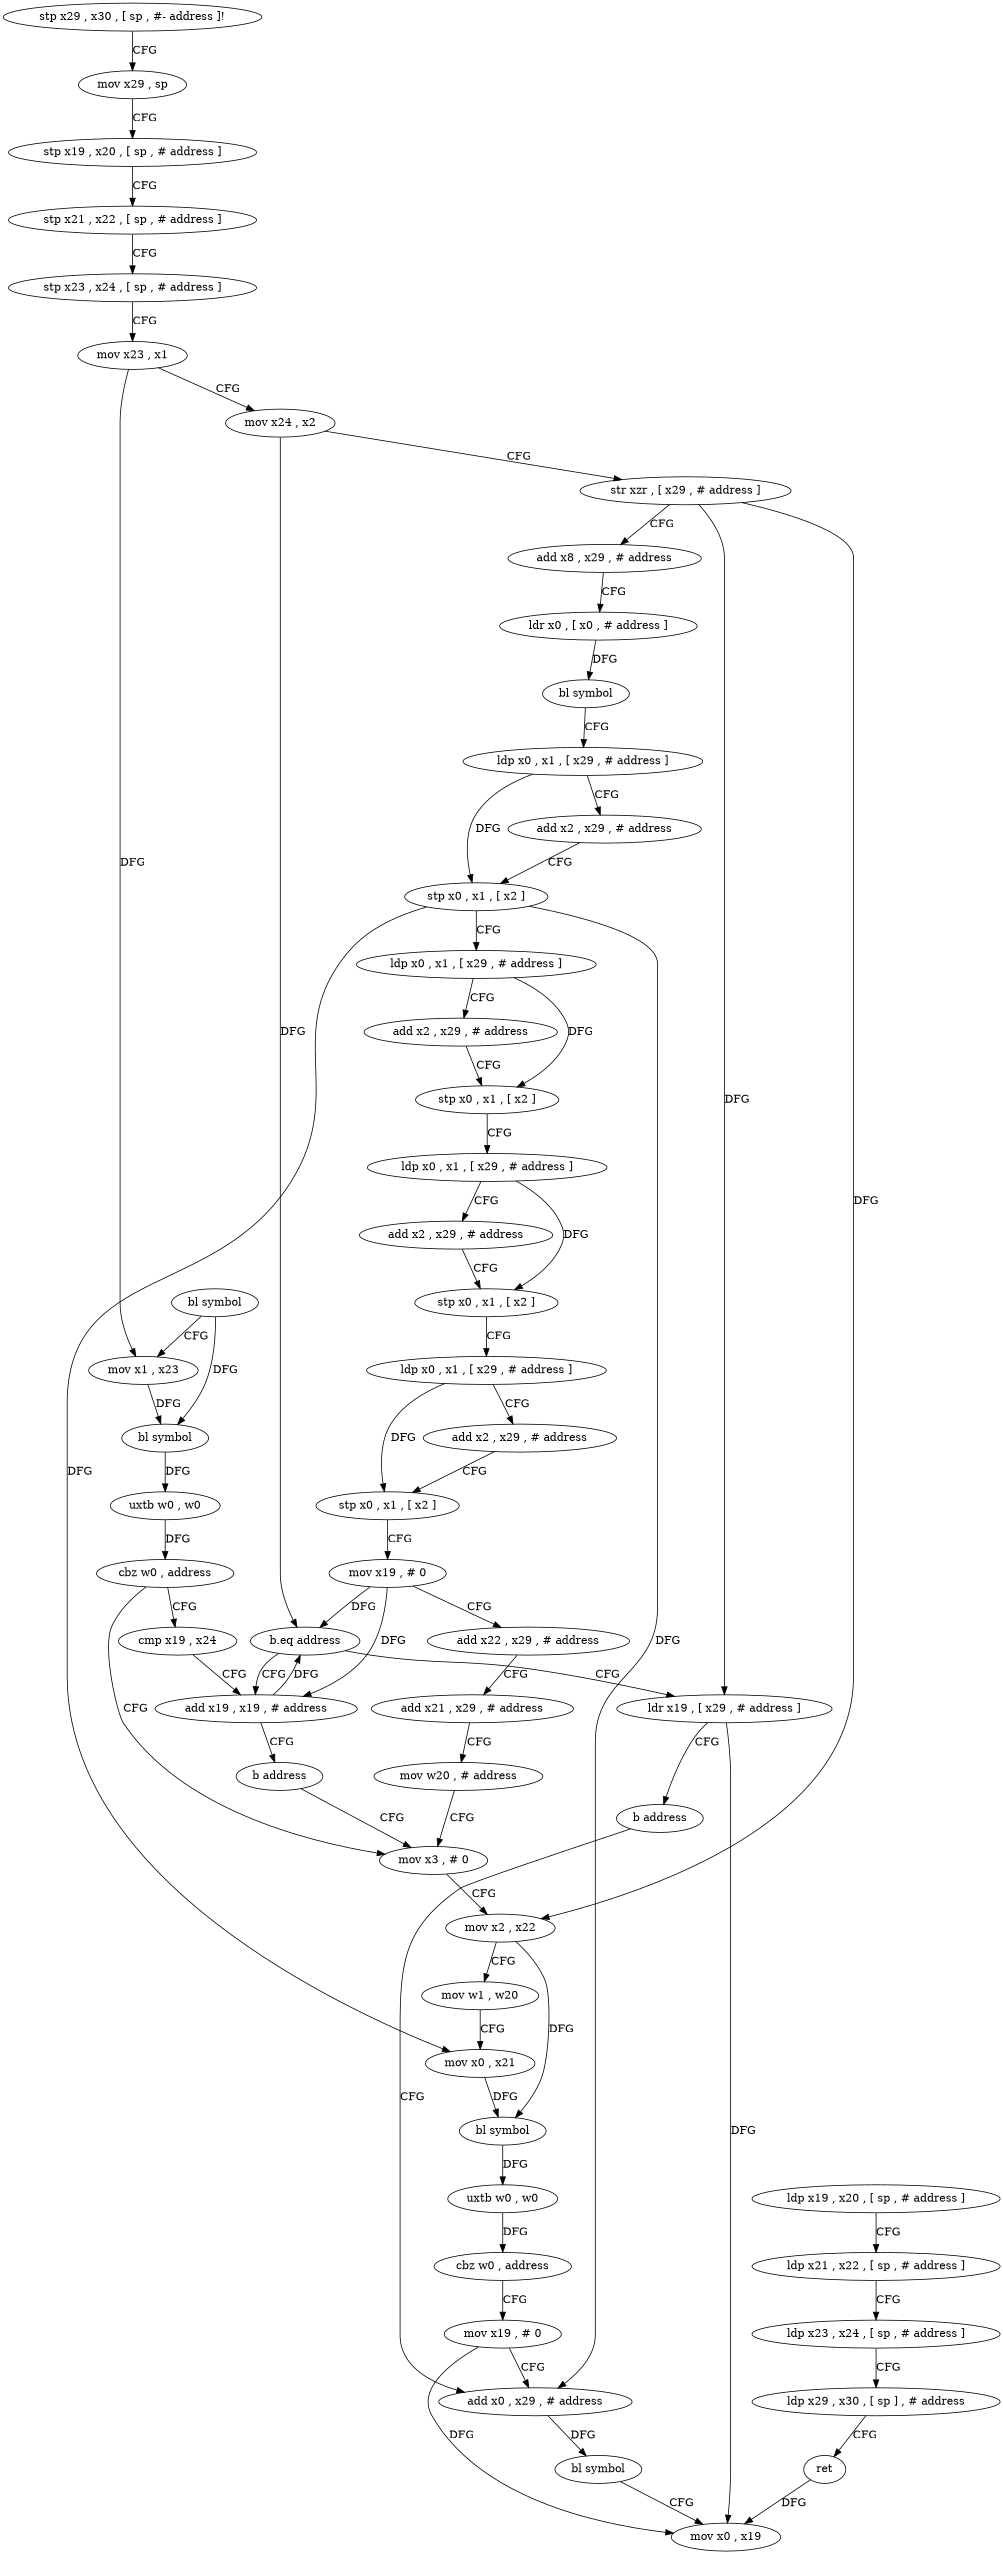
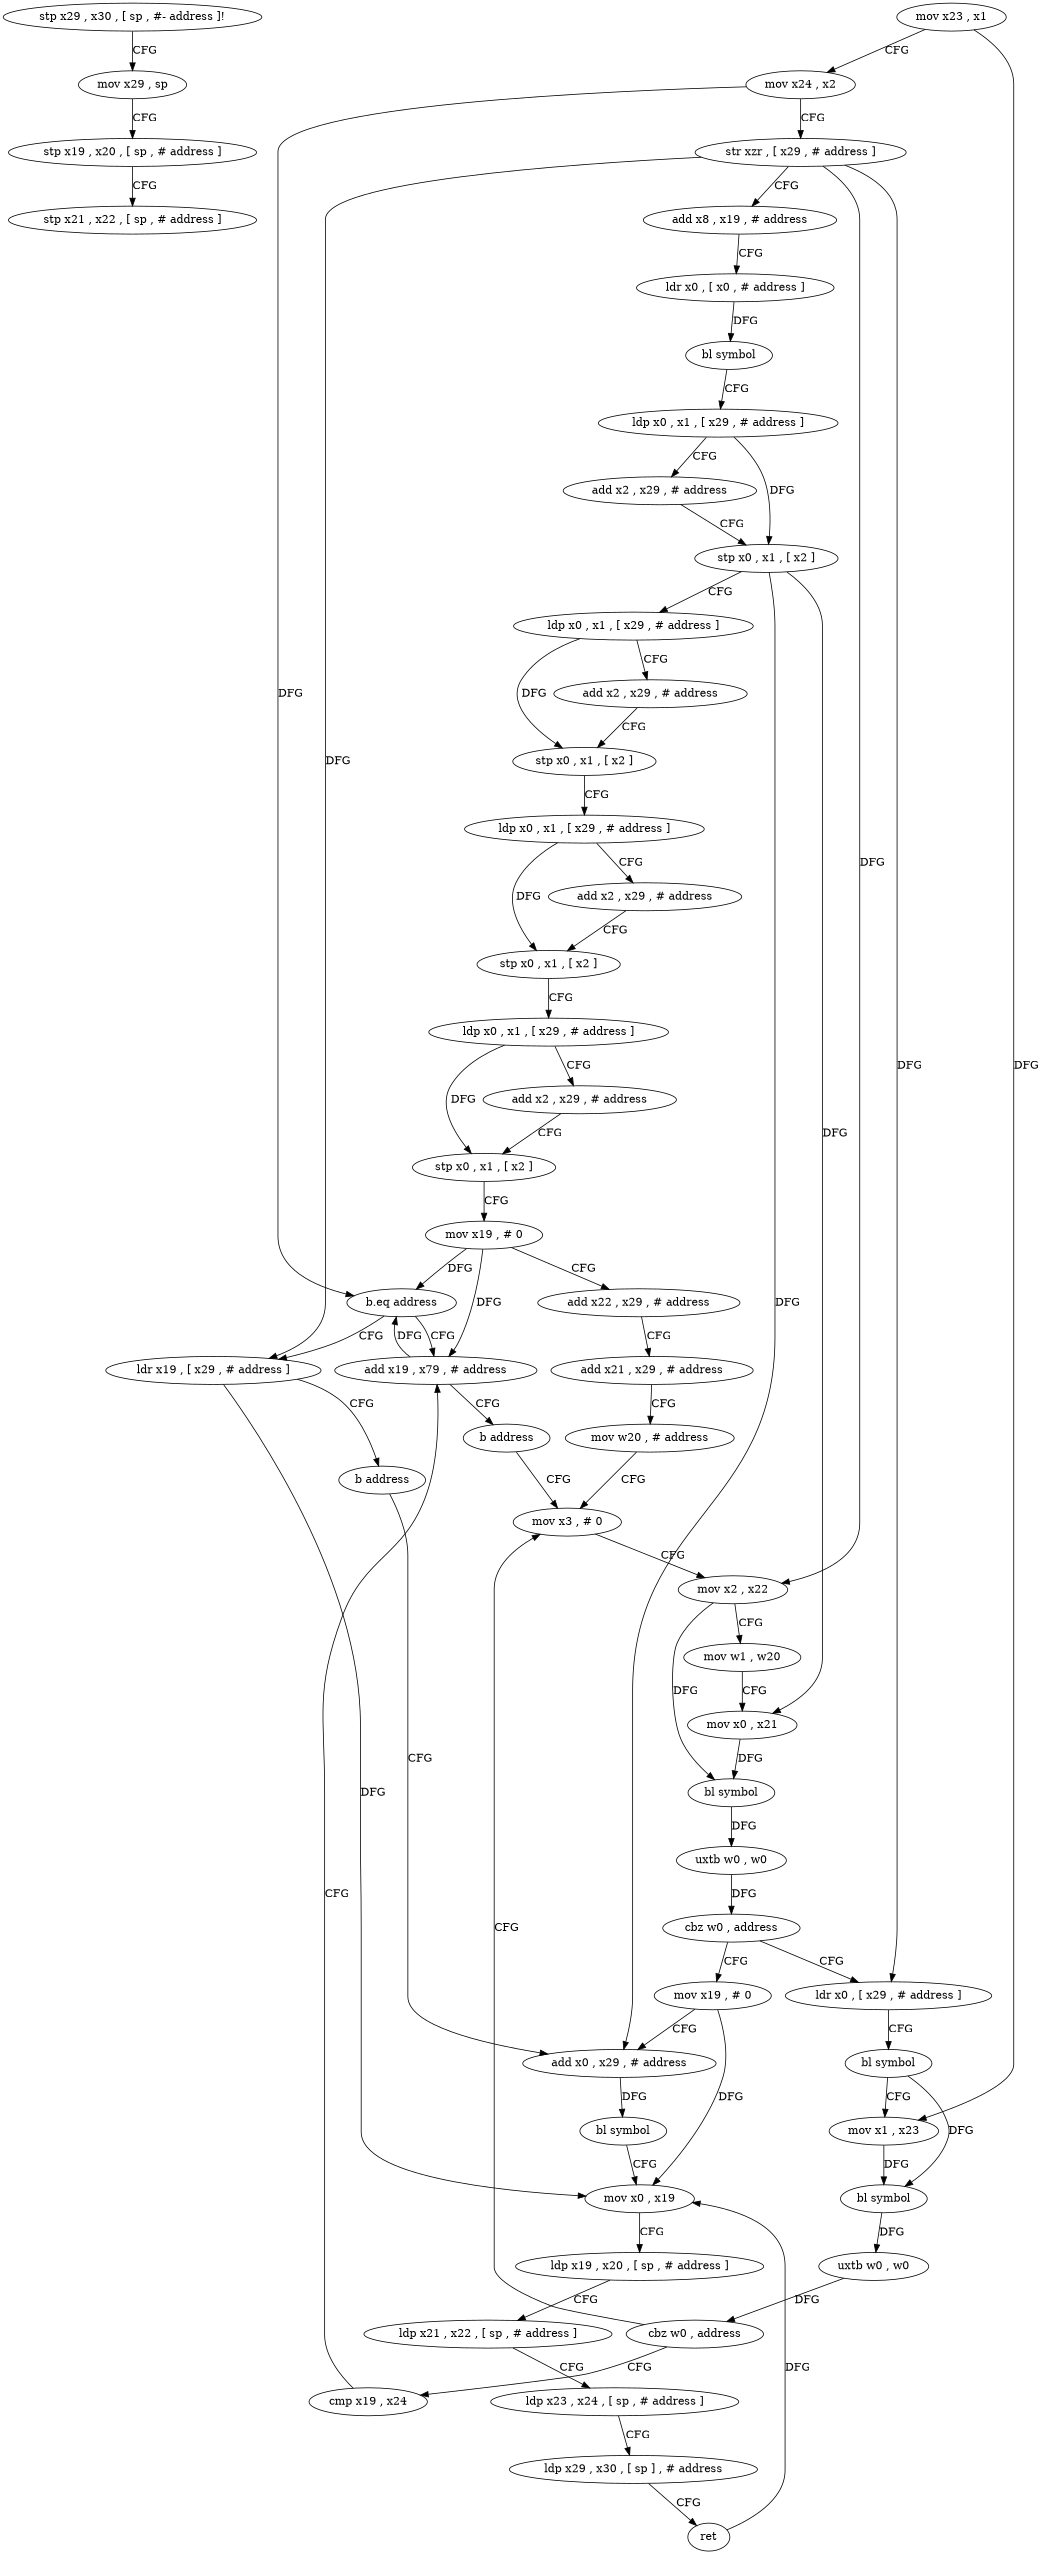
node "stp x23 , x24 , [ sp , # address ]": removed
node "add x8 , x29 , # address": label "add x8 , x29 , # address" -> "add x8 , x19 , # address"
node "add x19 , x19 , # address": label "add x19 , x19 , # address" -> "add x19 , x79 , # address"
node "ldr x0 , [ x29 , # address ]": added
edge "mov x0 , x19" -> "ldp x19 , x20 , [ sp , # address ]": added, label "CFG"
